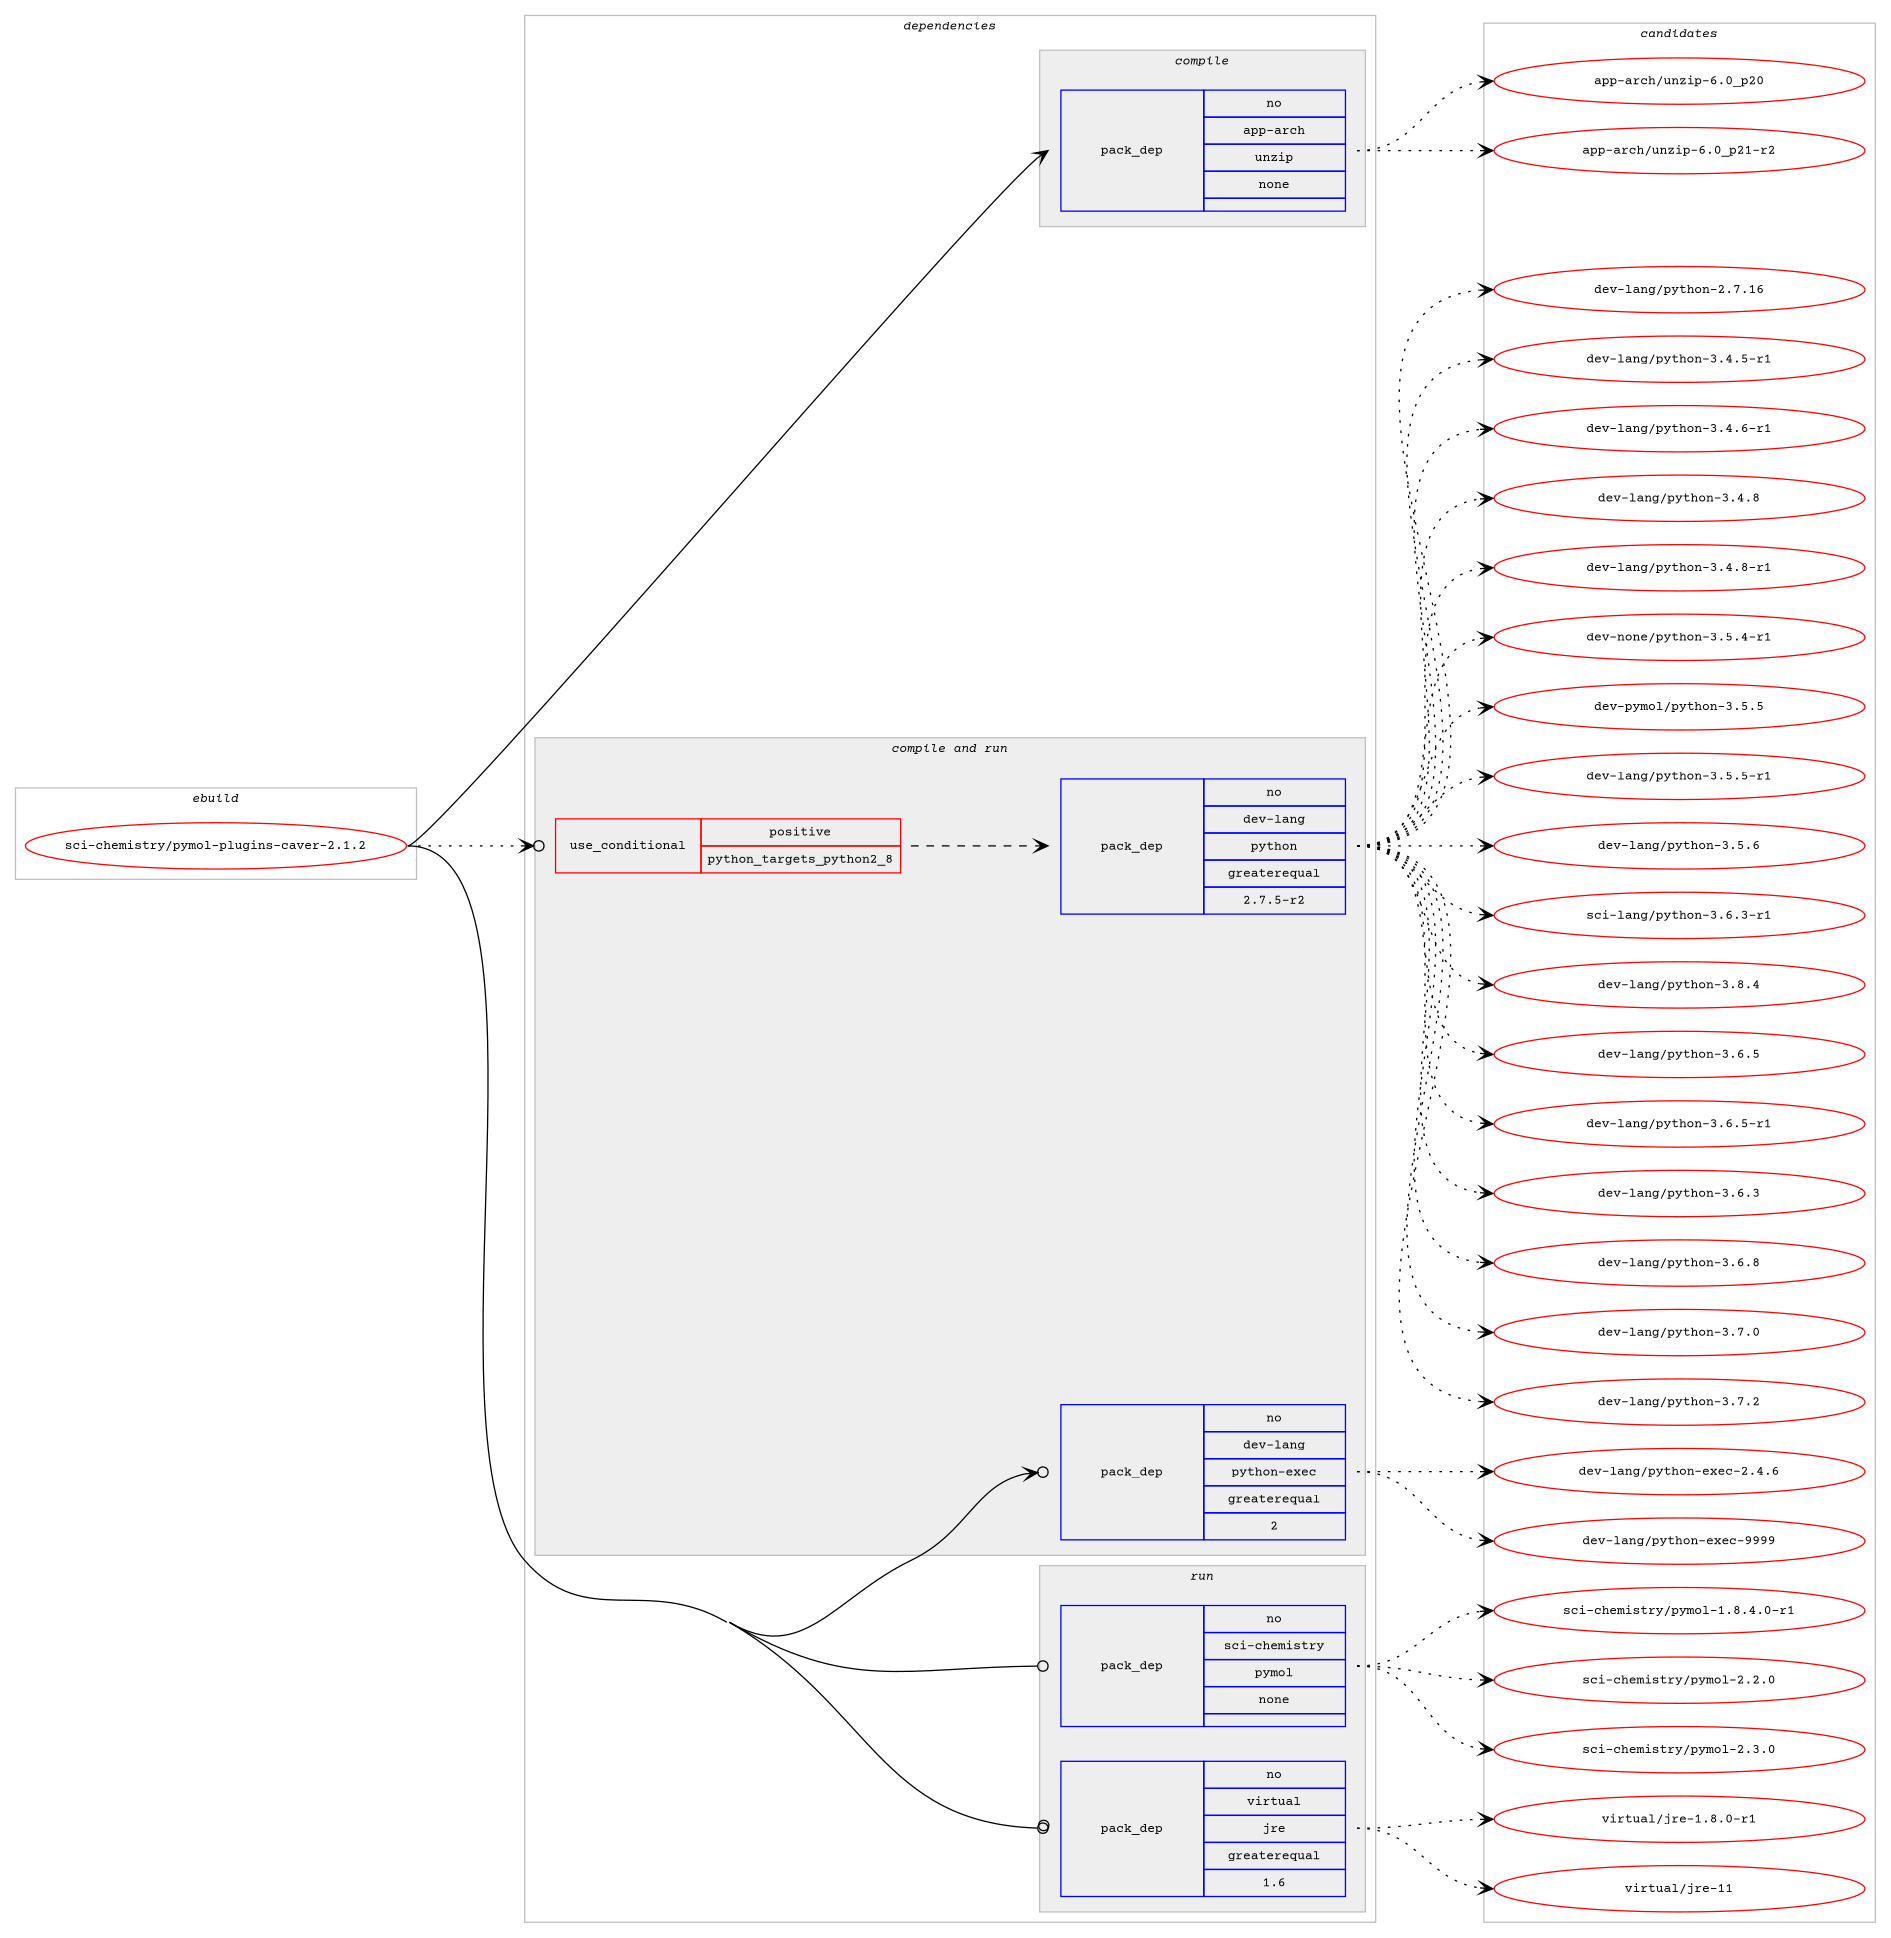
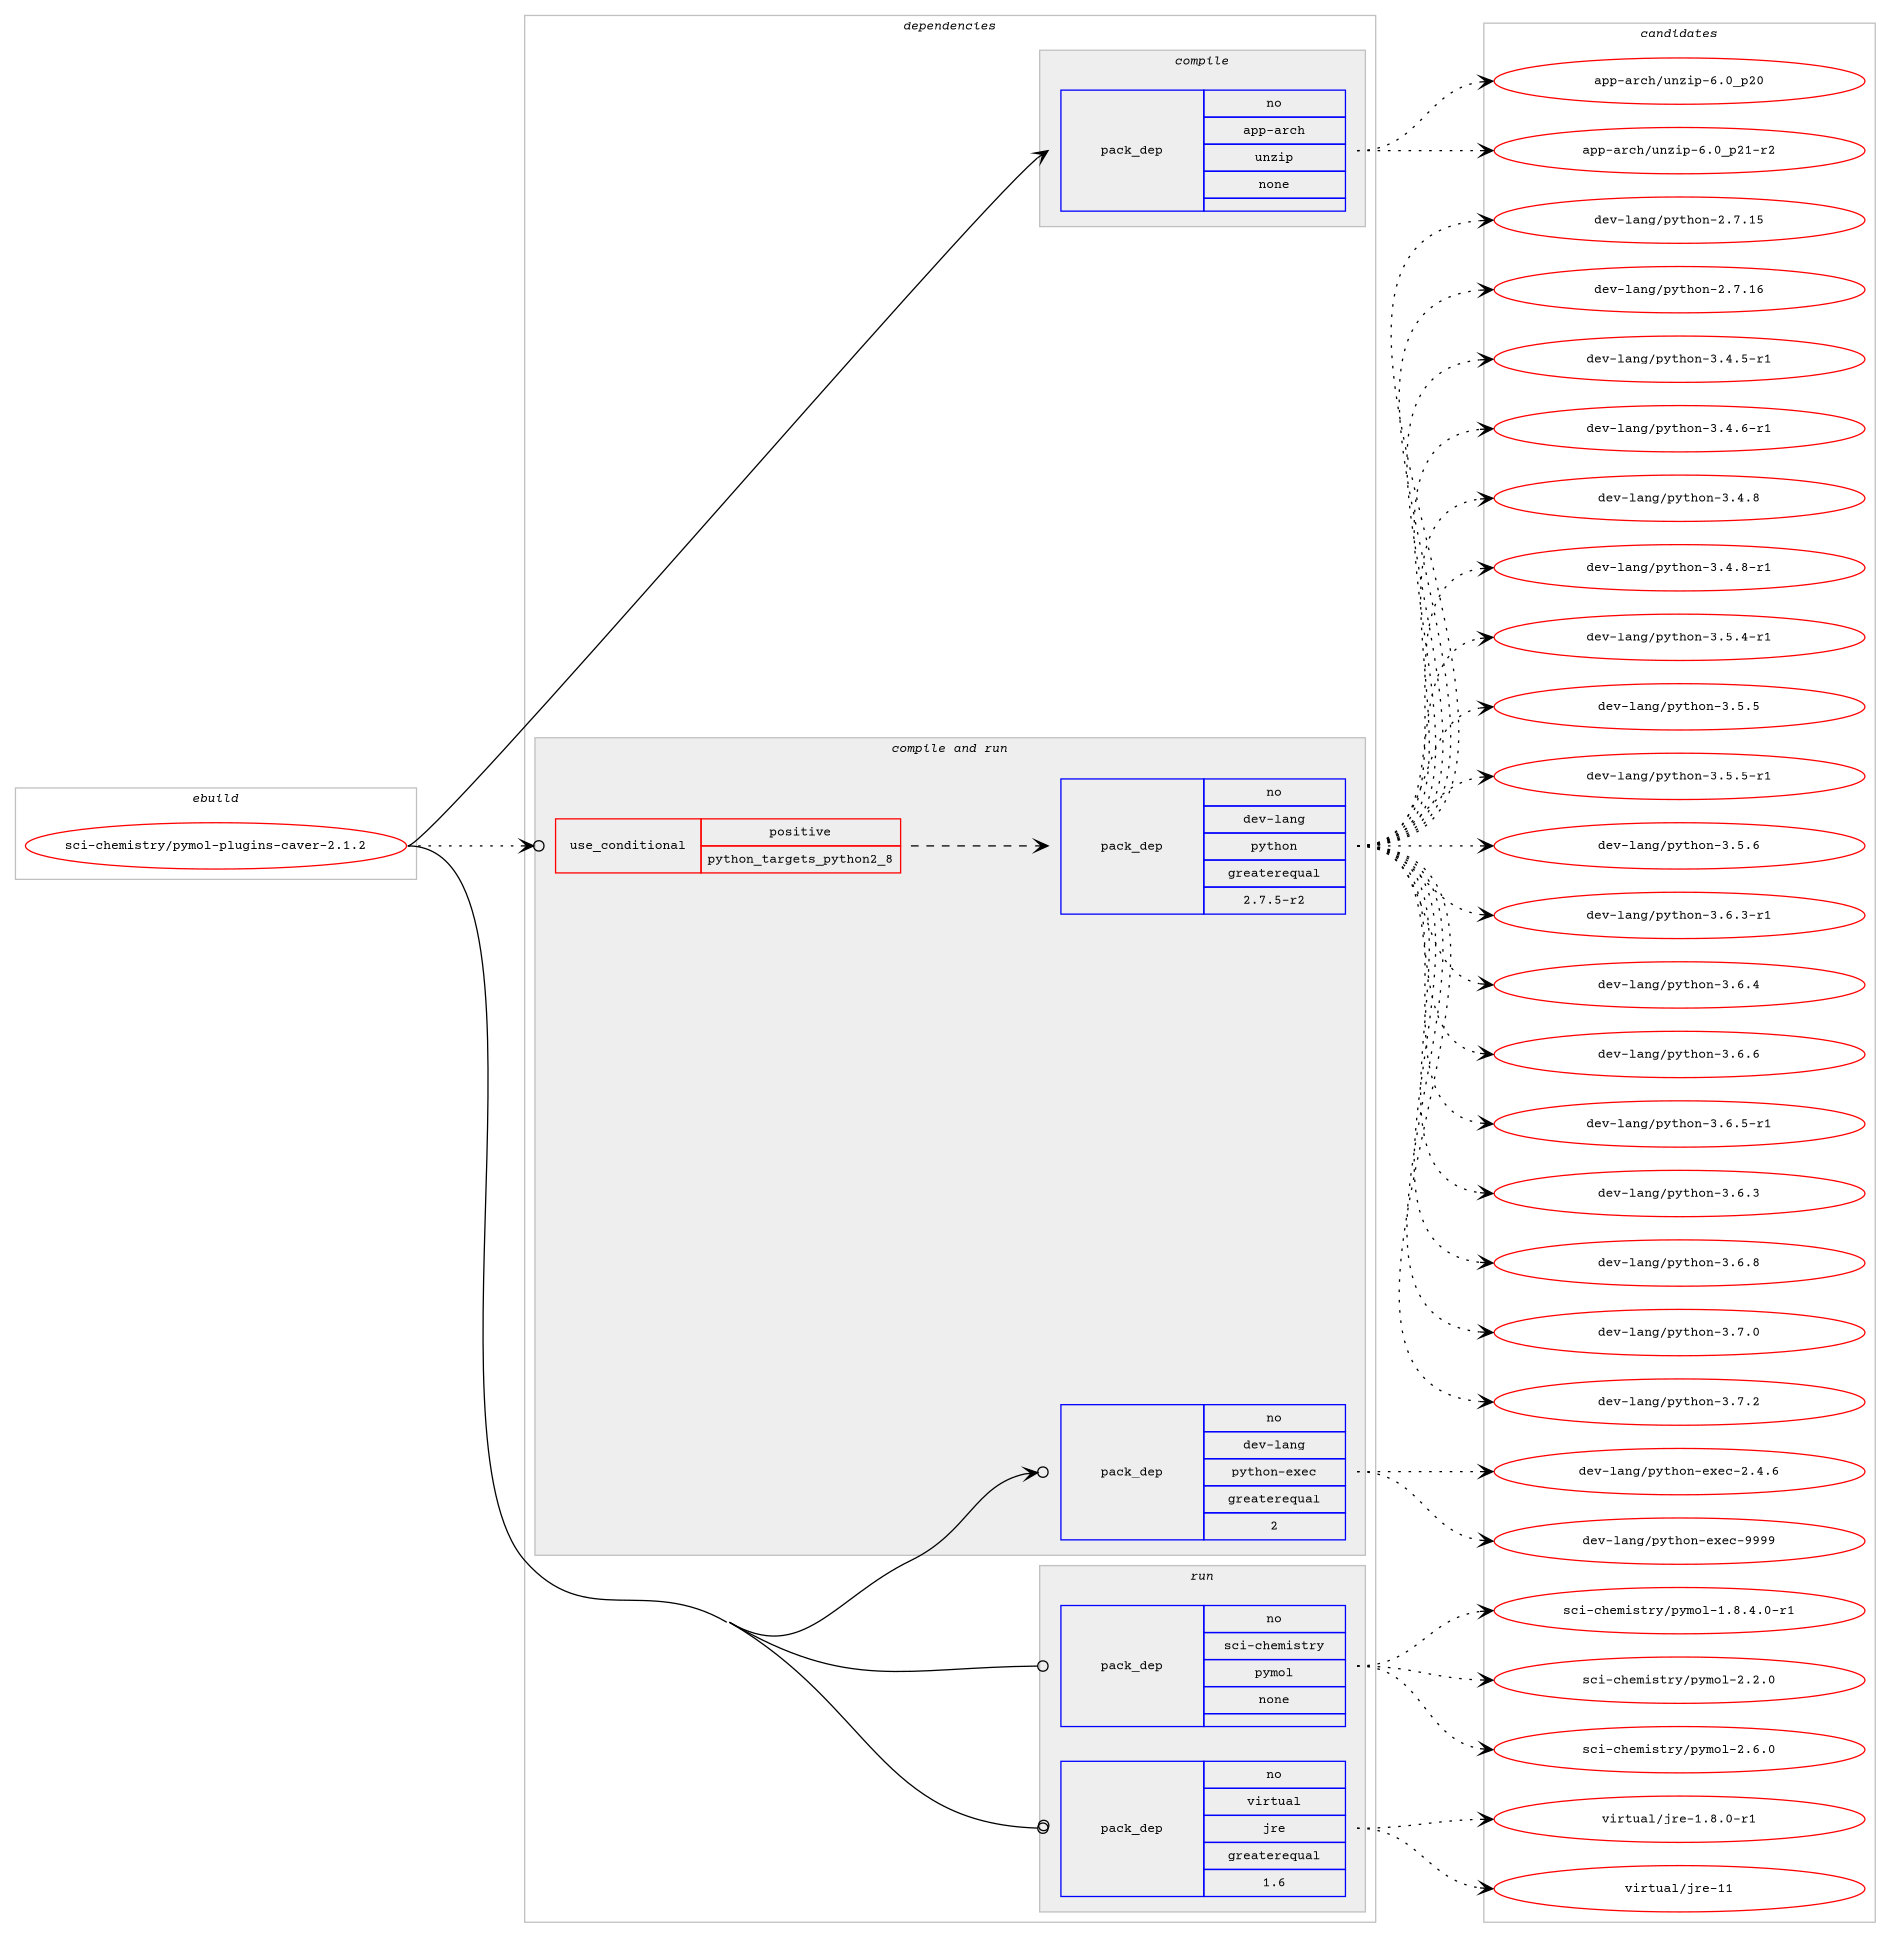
node "dev-lang/python-2.7.15": added
node "dev-none/python-3.5.4-r1": label "dev-none/python-3.5.4-r1" -> "dev-lang/python-3.5.4-r1"
node "dev-pymol/python-3.5.5": label "dev-pymol/python-3.5.5" -> "dev-lang/python-3.5.5"
node "sci-lang/python-3.6.3-r1": label "sci-lang/python-3.6.3-r1" -> "dev-lang/python-3.6.3-r1"
node "dev-lang/python-3.8.4": label "dev-lang/python-3.8.4" -> "dev-lang/python-3.6.4"
node "dev-lang/python-3.6.5": label "dev-lang/python-3.6.5" -> "dev-lang/python-3.6.6"
node "sci-chemistry/pymol-2.3.0": label "sci-chemistry/pymol-2.3.0" -> "sci-chemistry/pymol-2.6.0"
